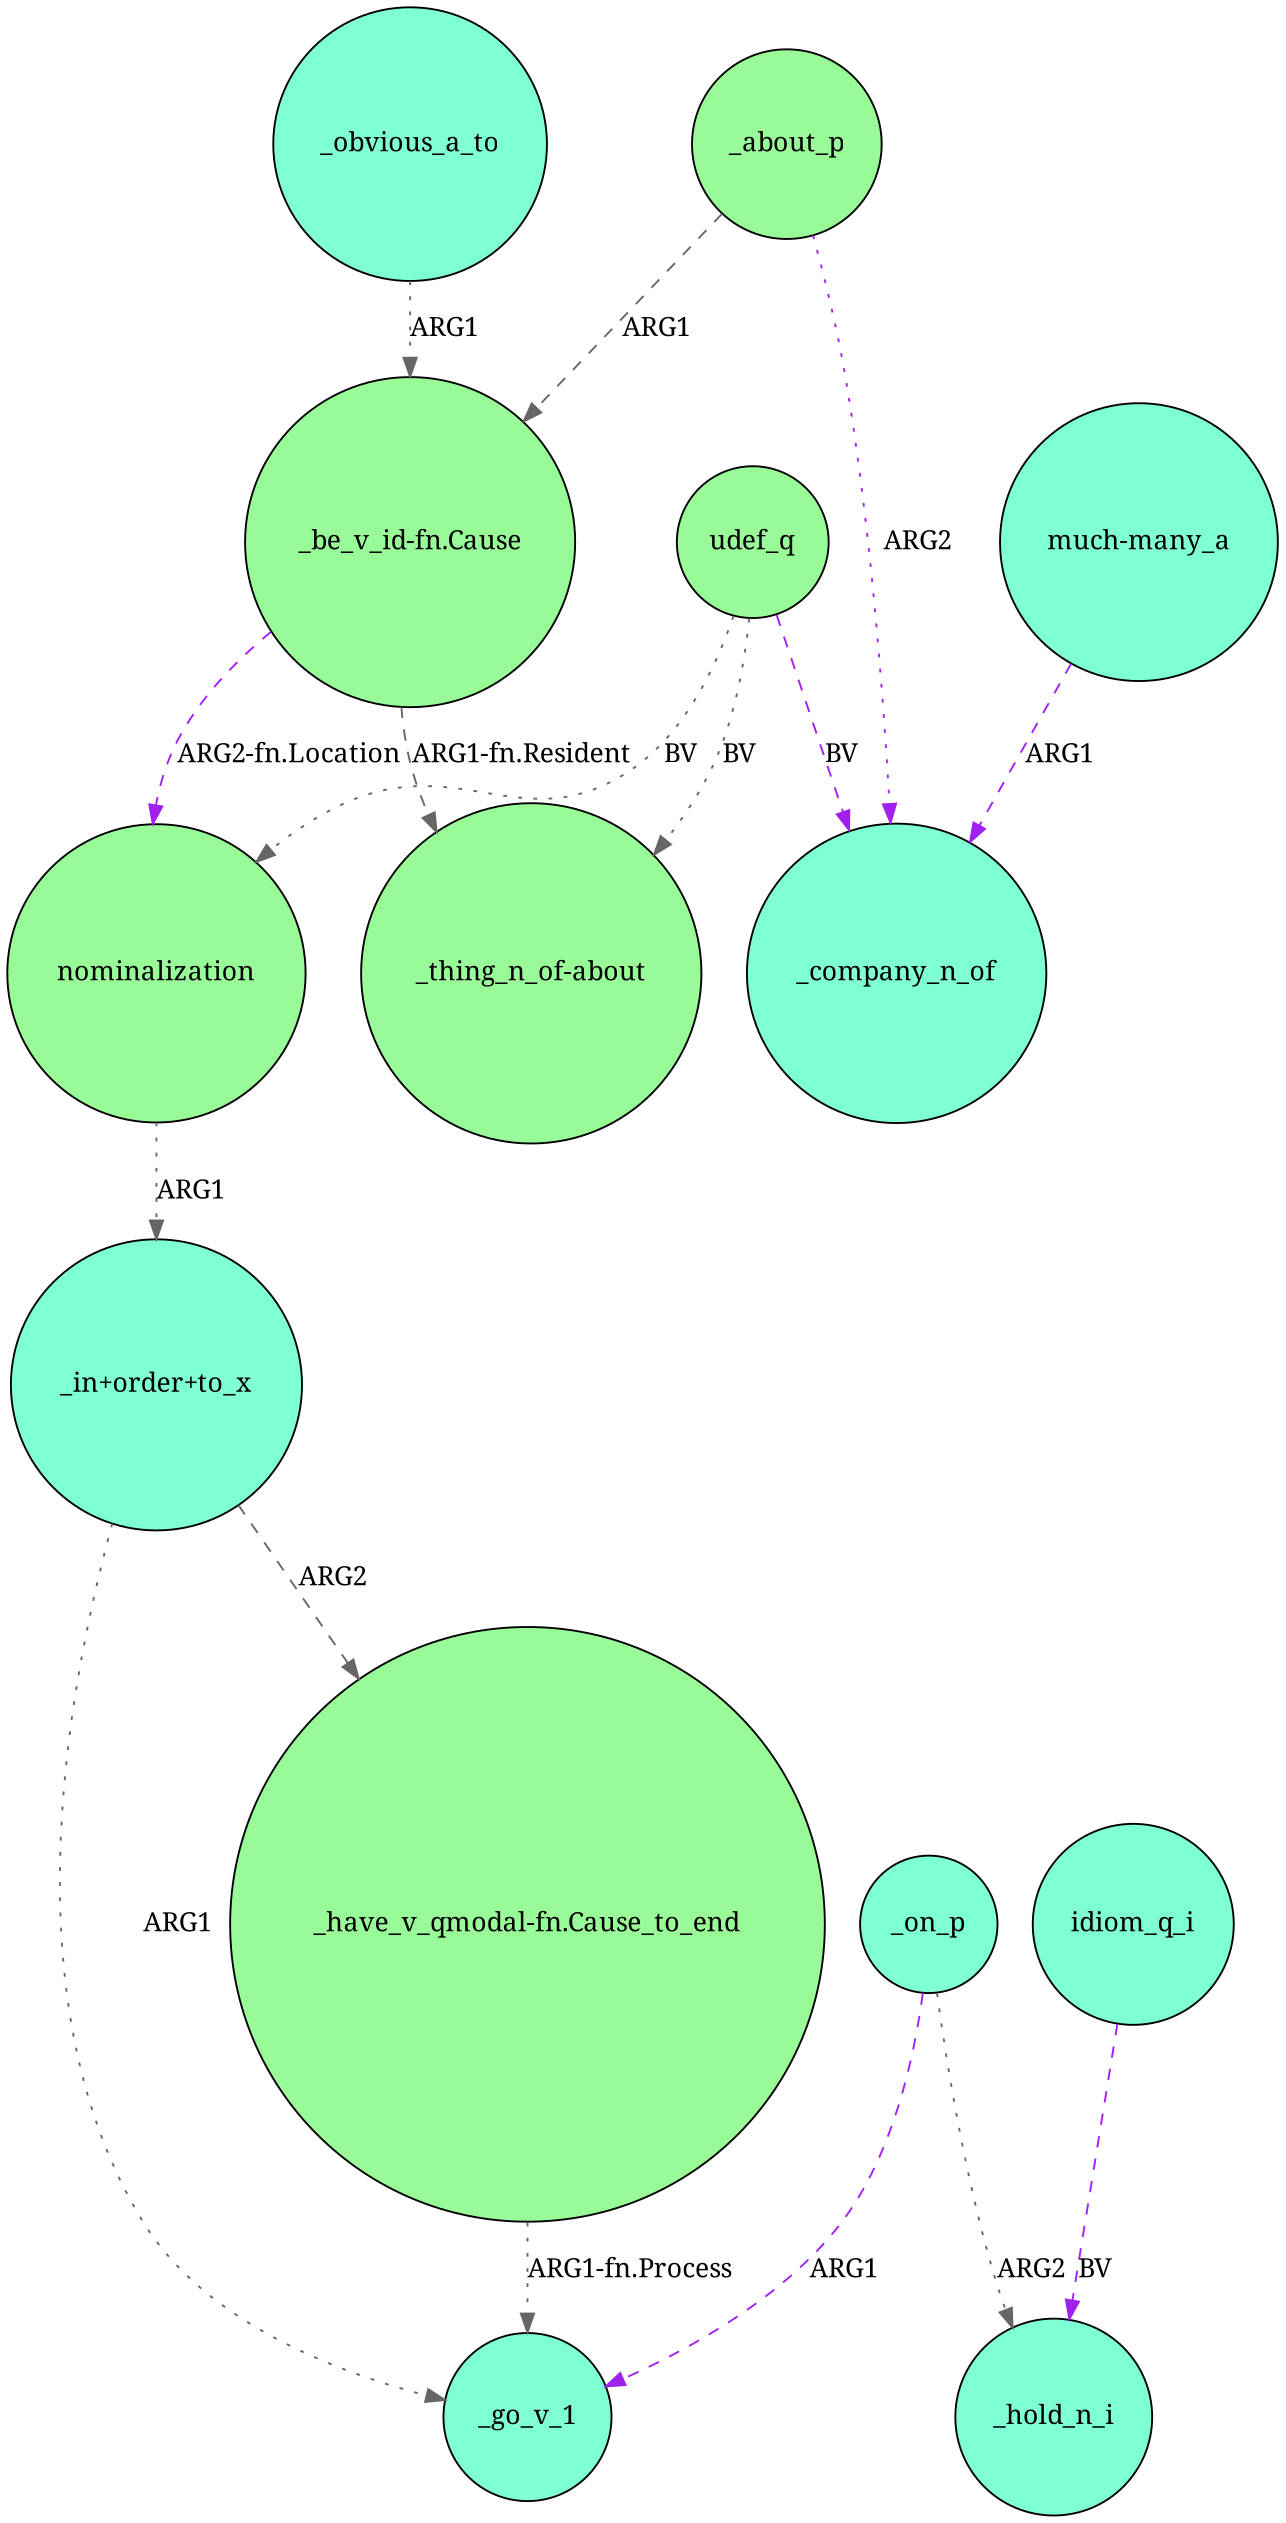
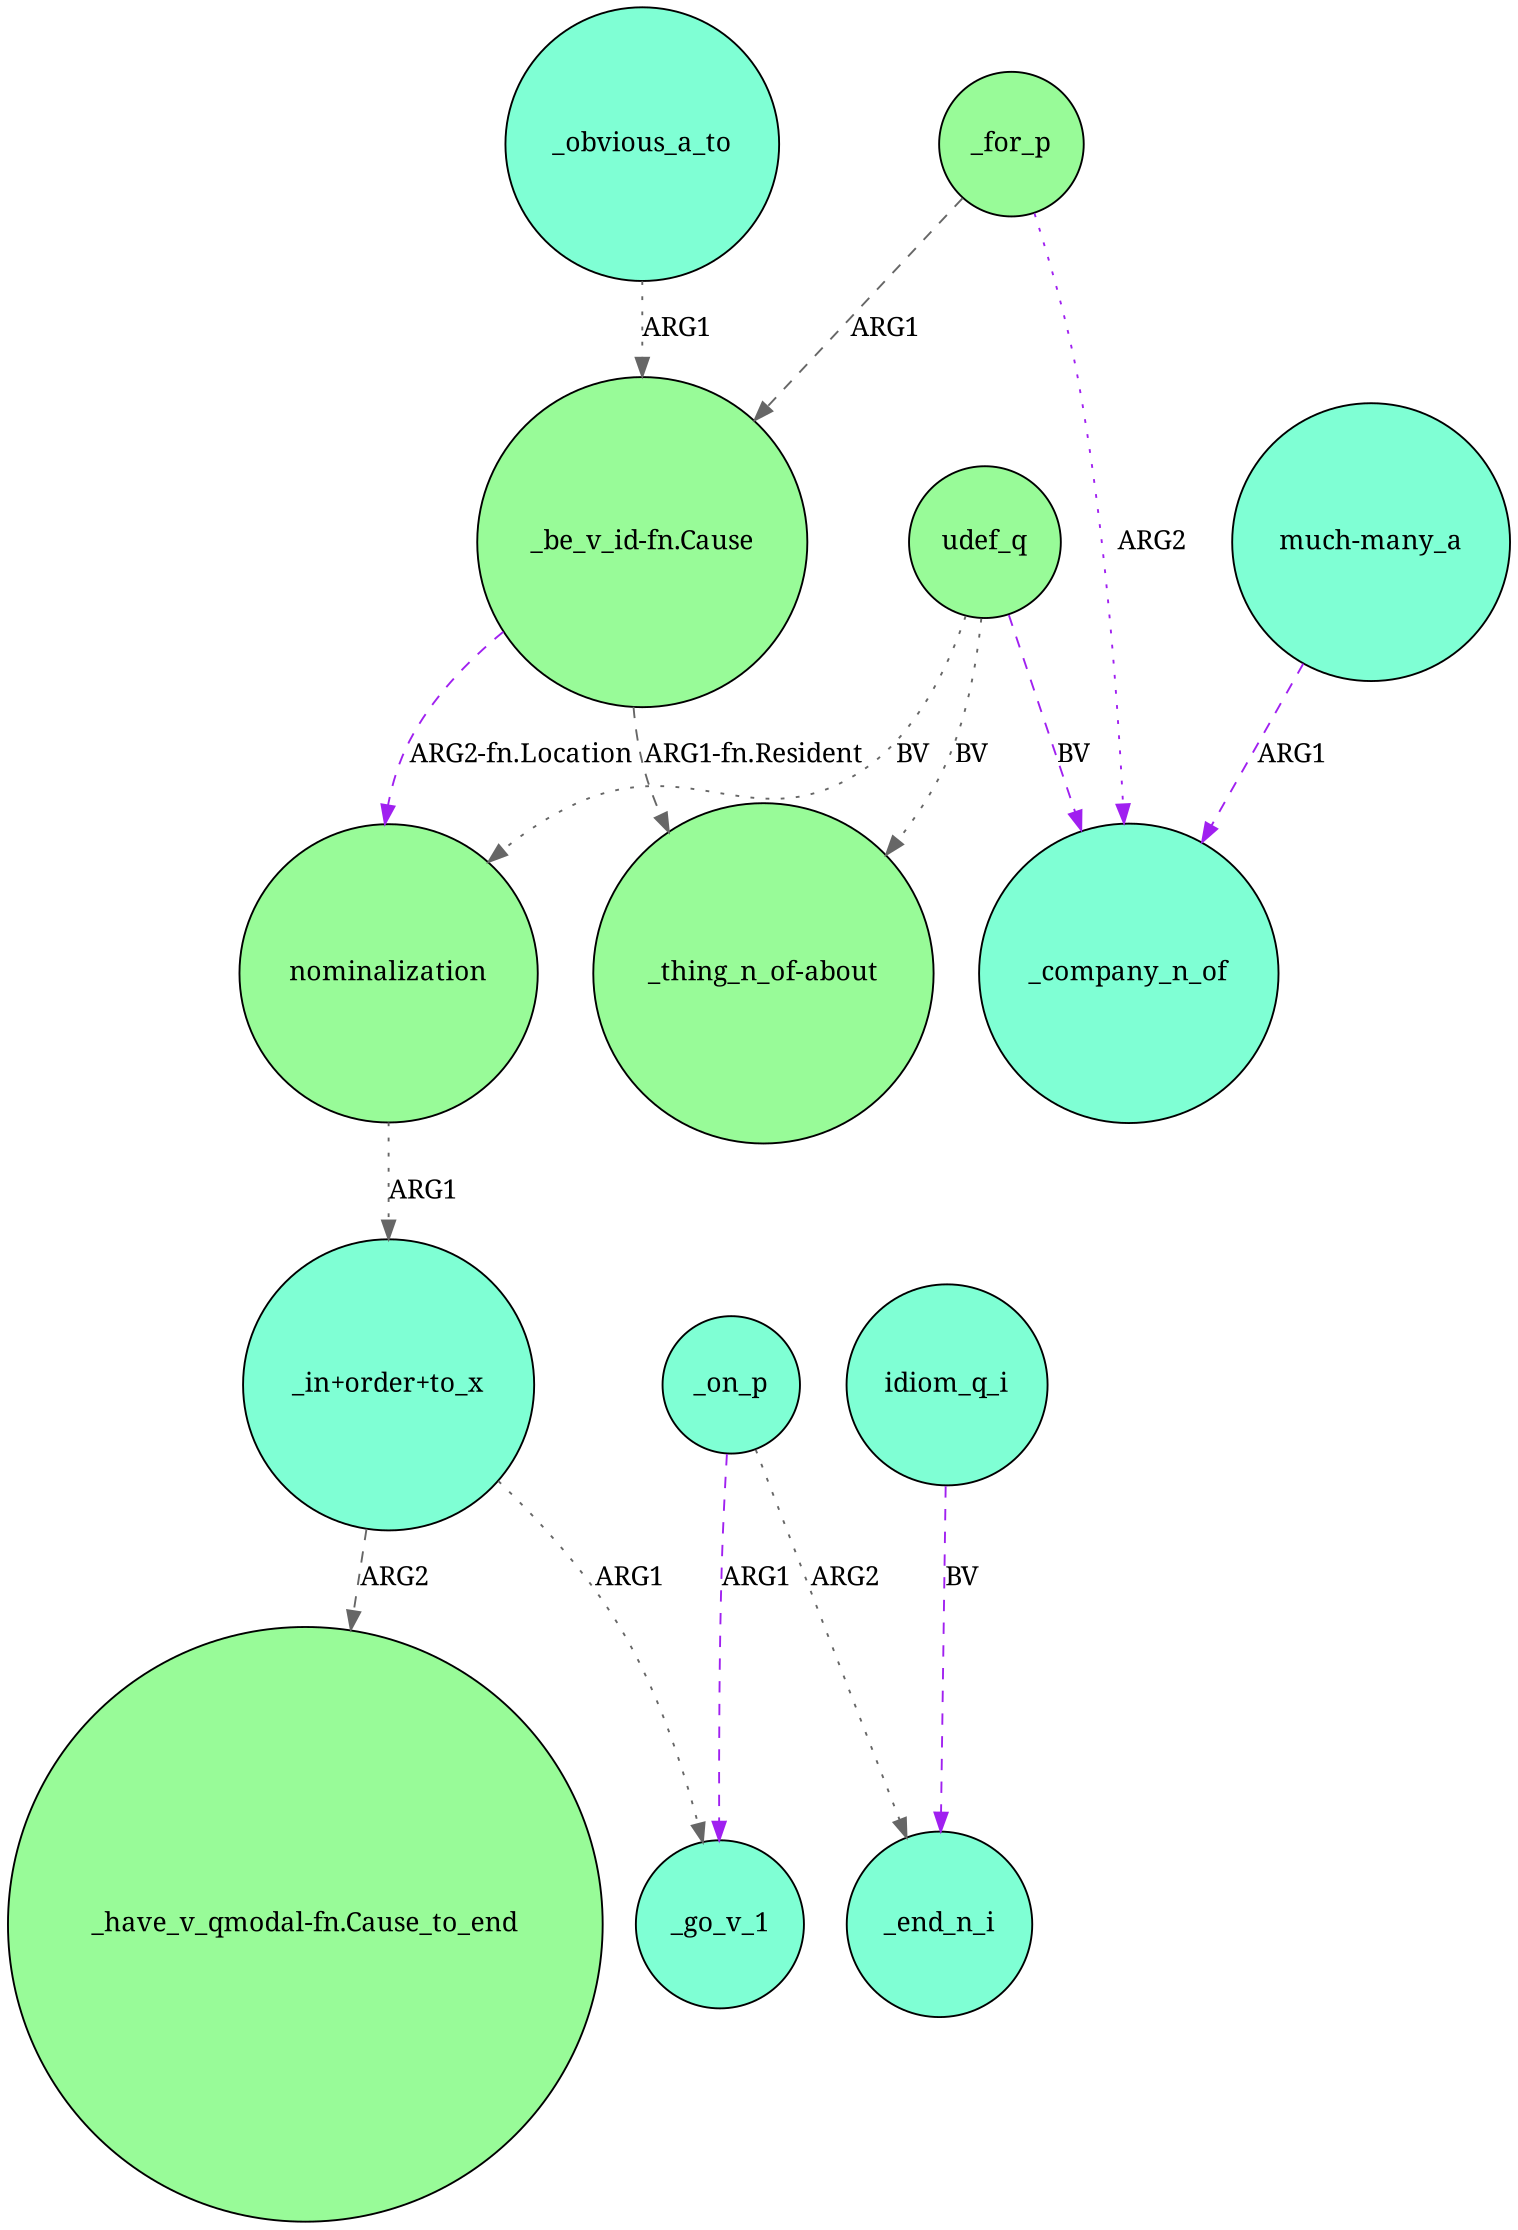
node "_about_p": label "_about_p" -> "_for_p"
edge "_have_v_qmodal-fn.Cause_to_end" -> "_go_v_1": removed, label "ARG1-fn.Process"
node "_hold_n_i": label "_hold_n_i" -> "_end_n_i"
